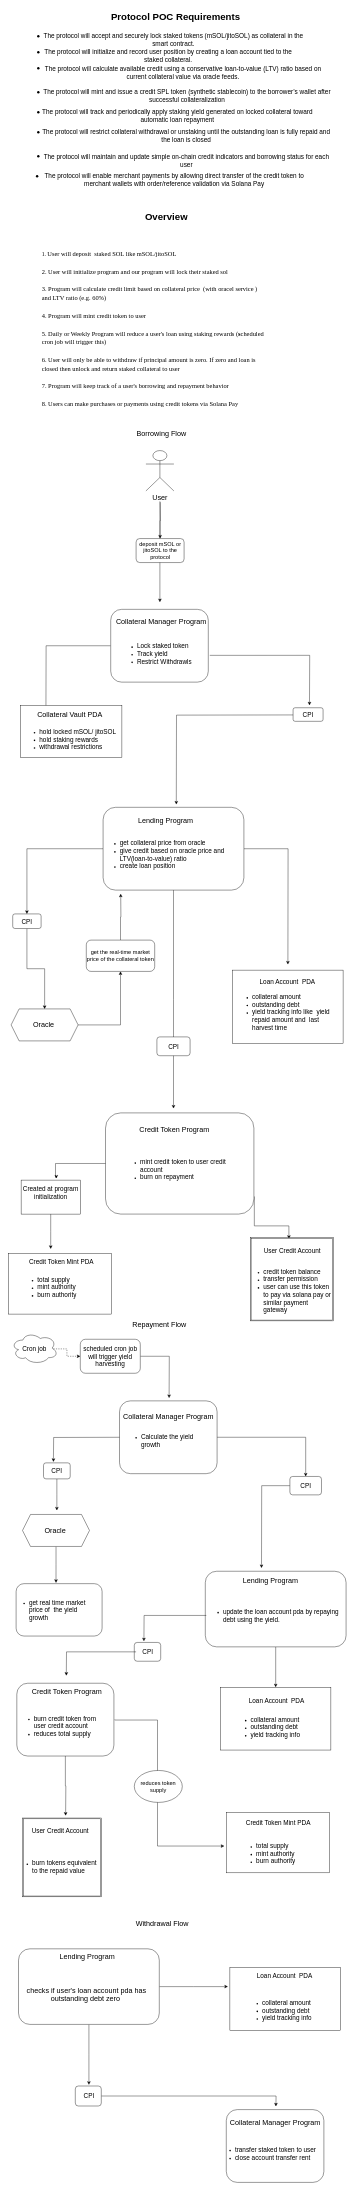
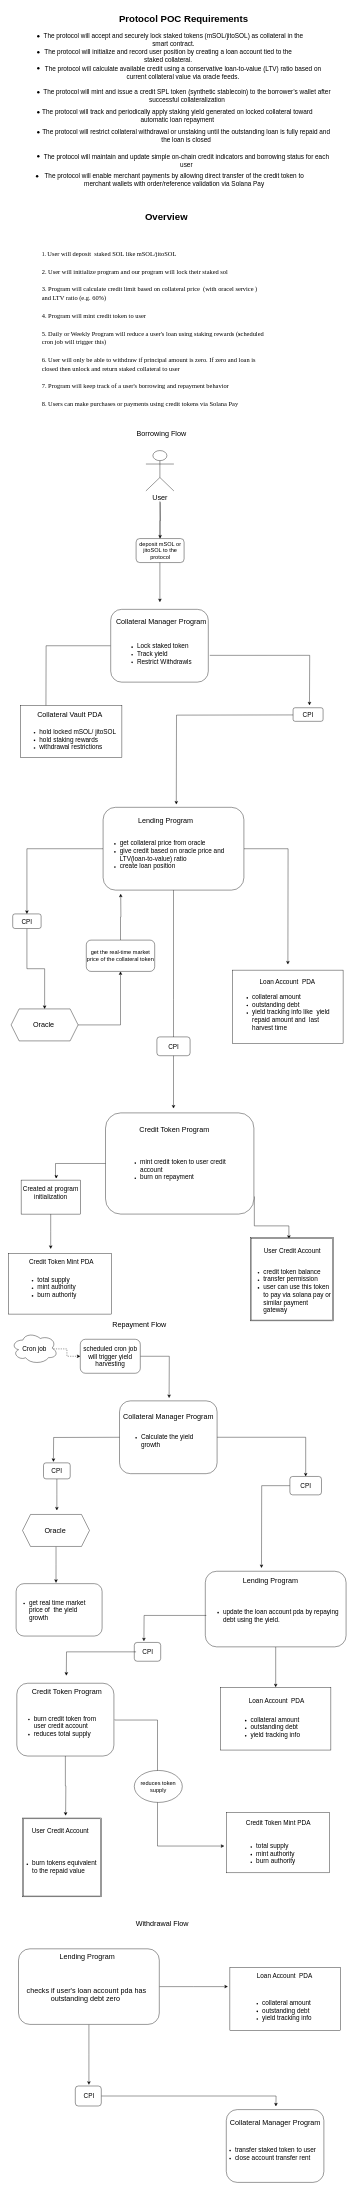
node "Protocol POC Requirements": moved (180, 16) -> (188, 18)
node "Repayment Flow": moved (159, 1325) -> (139, 1325)
